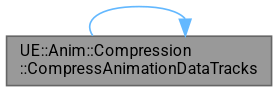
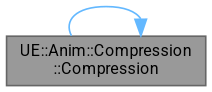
node "UE::Anim::Compression ::CompressAnimationDataTracks": label "UE::Anim::Compression ::CompressAnimationDataTracks" -> "UE::Anim::Compression ::Compression"
